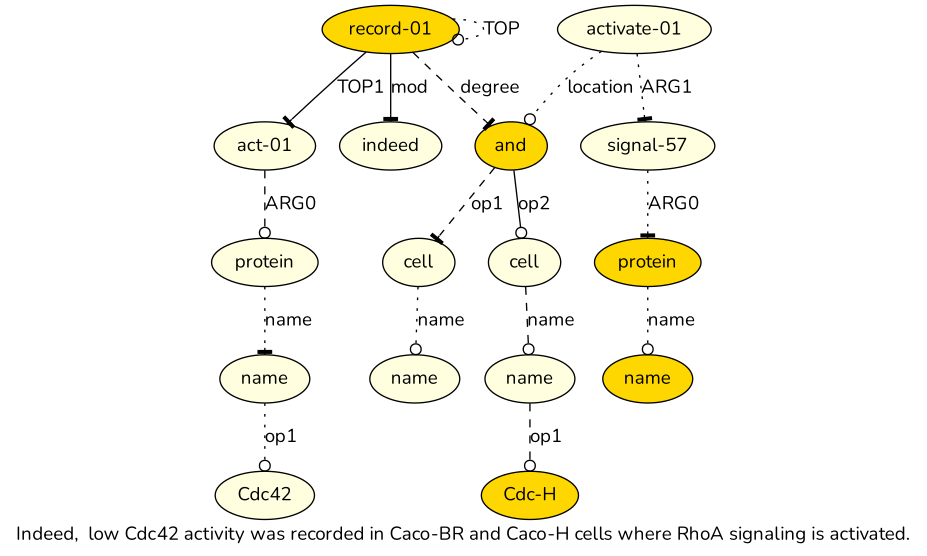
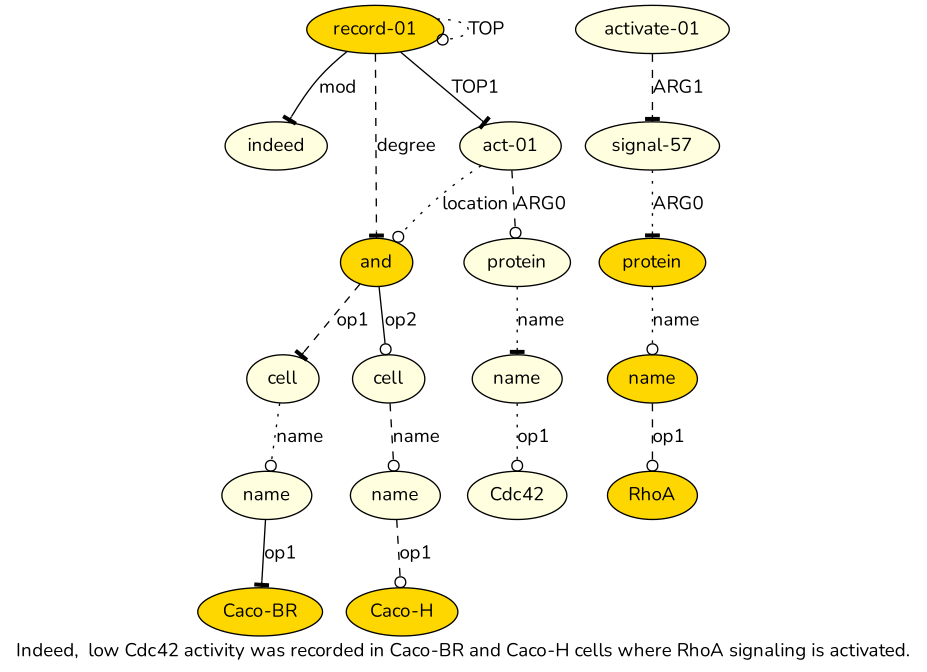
edge "activate-01" -> "and": now "act-01" -> "and"
edge "activate-01" -> "signal-57": style dotted -> dashed
node "Cdc-H": label "Cdc-H" -> "Caco-H"
node "RhoA": added
node "Caco-BR": added
